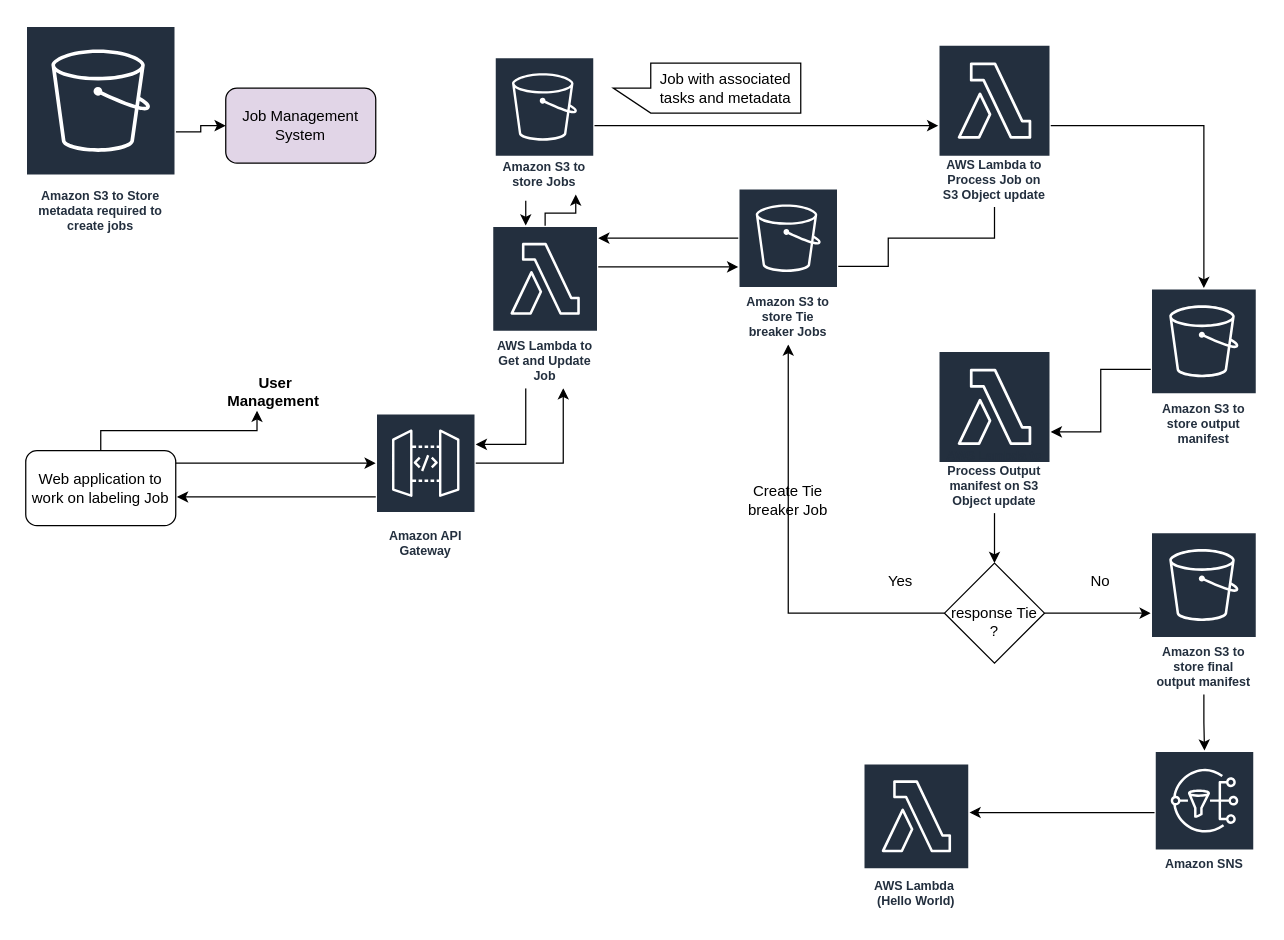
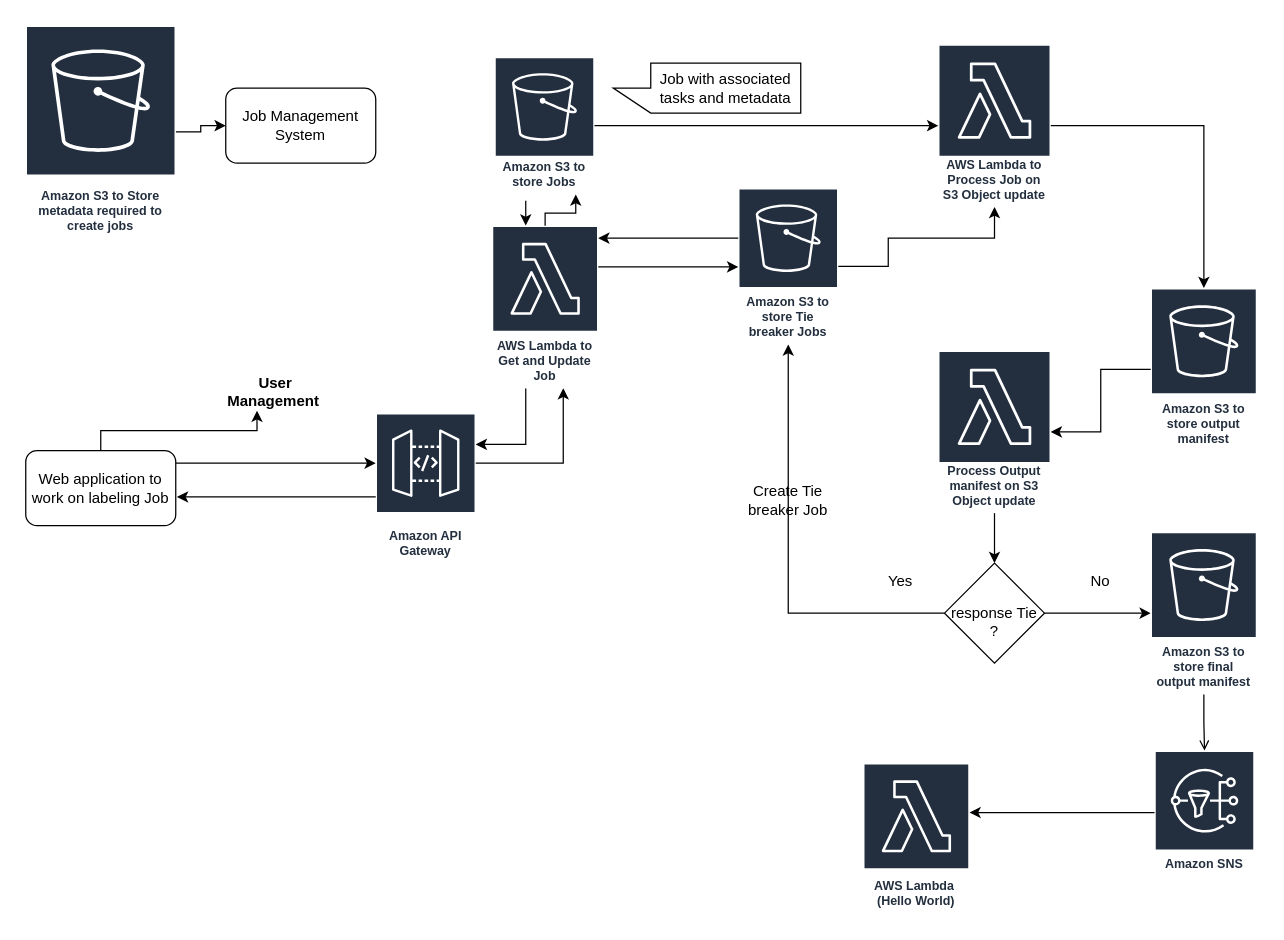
node "Job Management System": fillcolor #e1d5e7 -> #ffffff
edge "AWS Lambda to Process Job on S3 Object update" -- "Amazon S3 to store Tie breaker Jobs": arrowhead none -> classic
edge "Amazon S3 to store final output manifest" -> "Amazon SNS": arrowhead classic -> open
